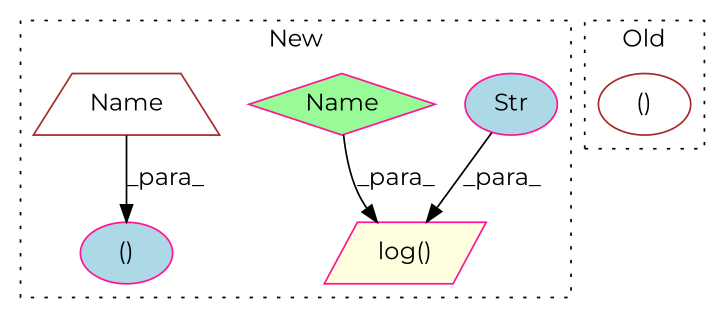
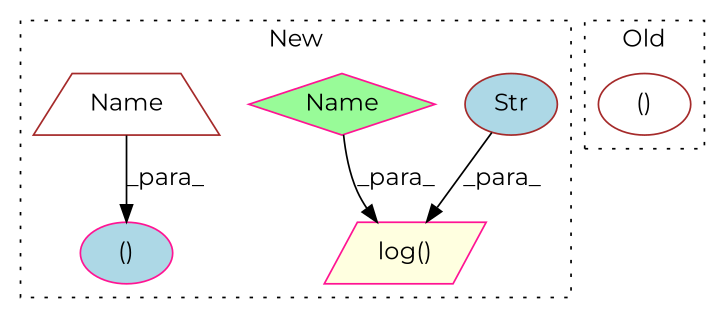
node "Str": color deeppink -> brown
